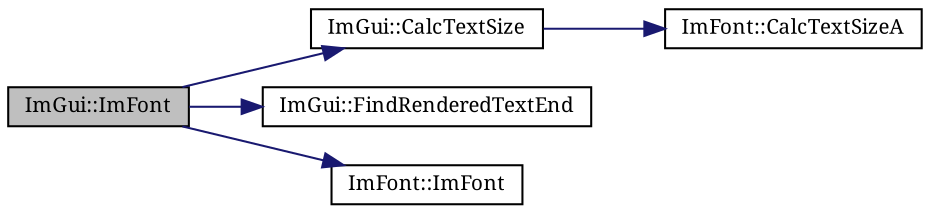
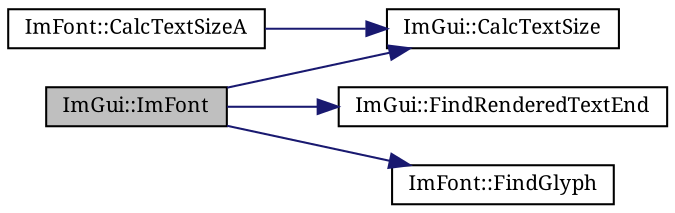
edge "ImGui::CalcTextSize" -> "ImFont::CalcTextSizeA": reversed
node "ImFont::ImFont": label "ImFont::ImFont" -> "ImFont::FindGlyph"
